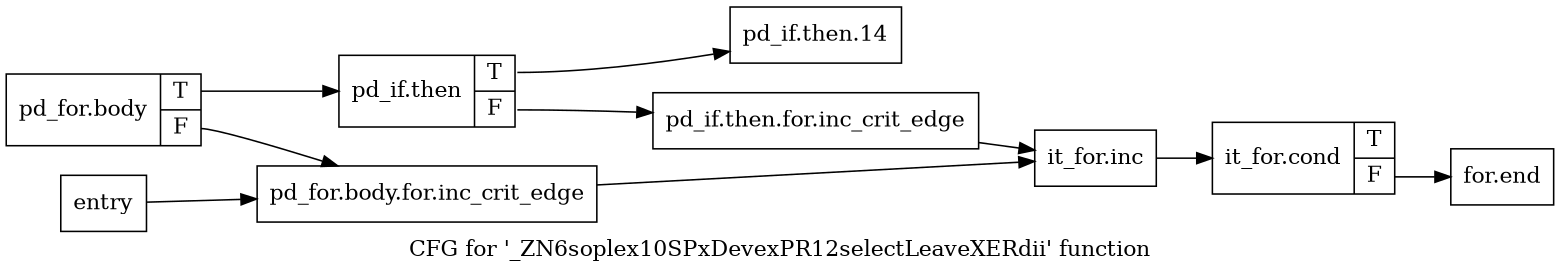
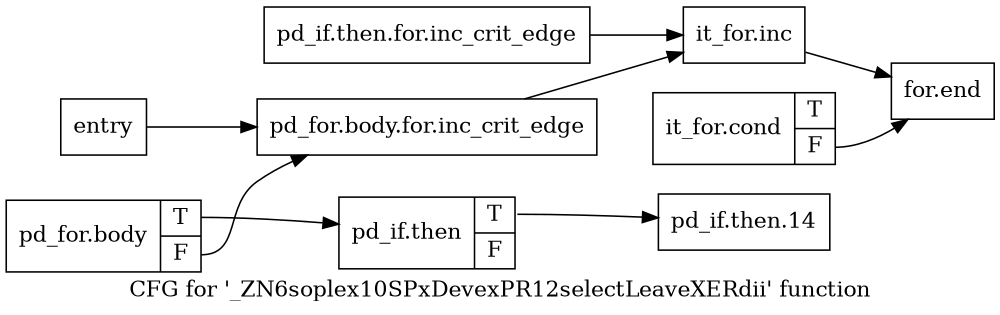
edge "pd_if.then" -> "pd_if.then.for.inc_crit_edge": removed
edge "it_for.inc" -> "it_for.cond": now "it_for.inc" -> "for.end"
